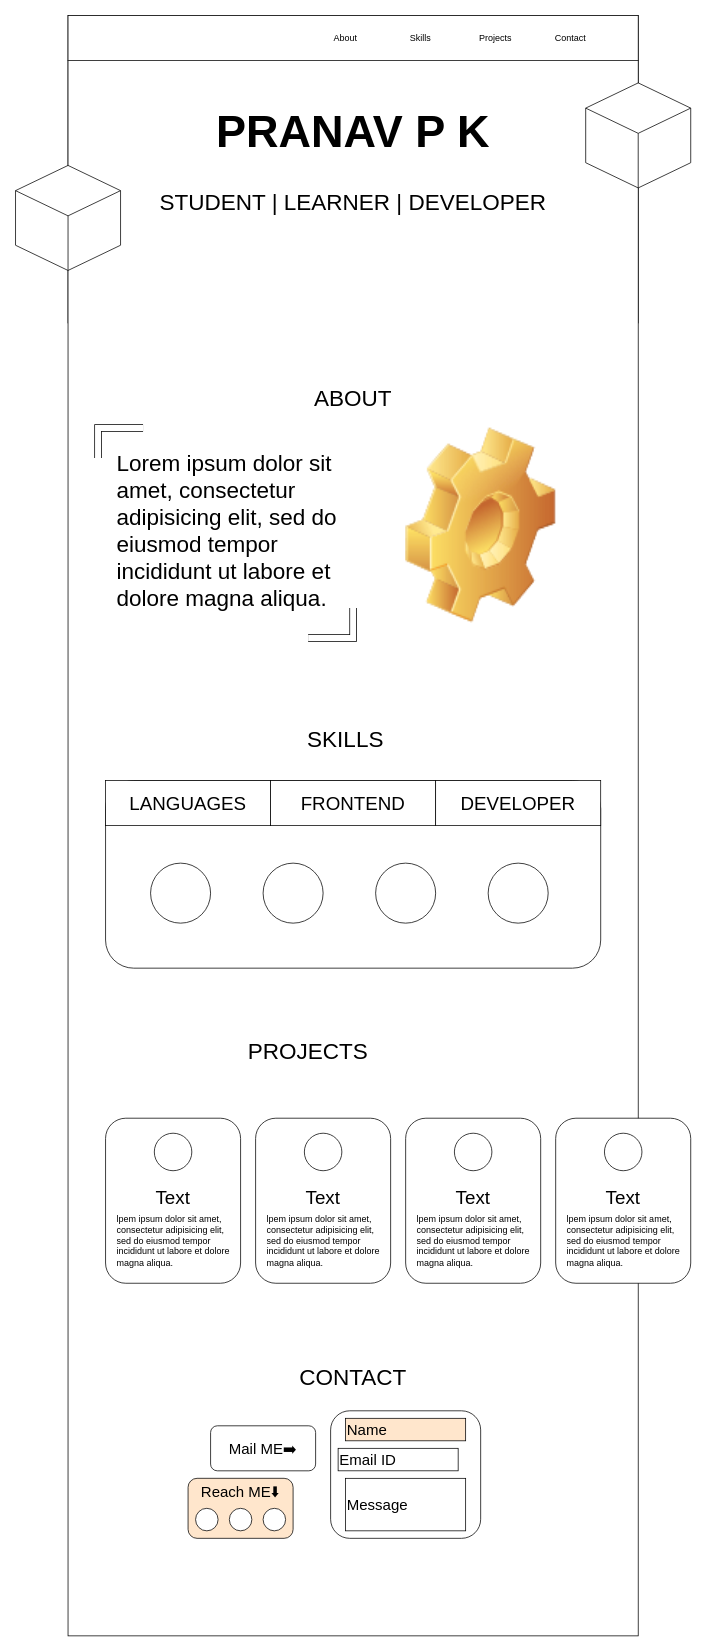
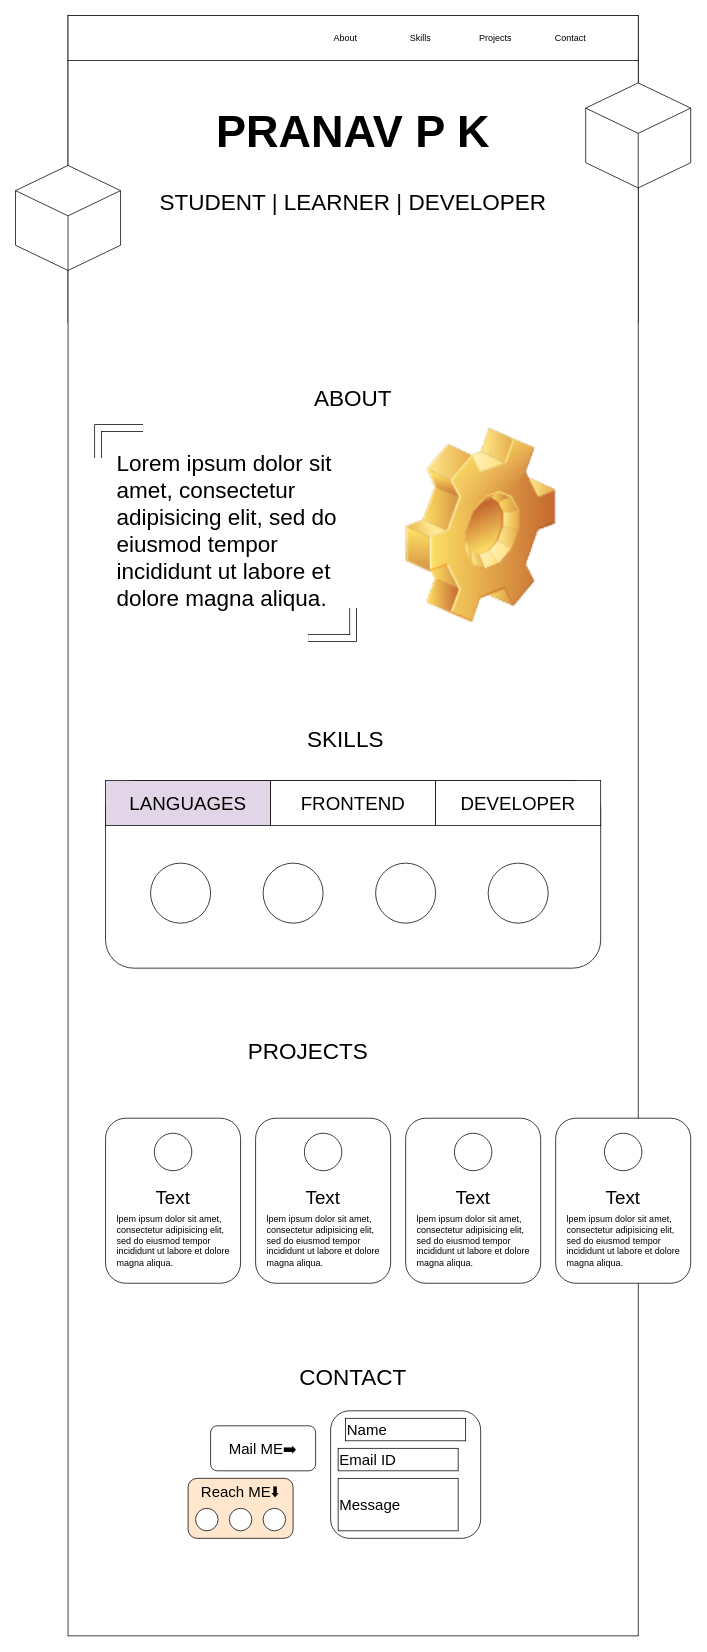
node "LANGUAGES": fillcolor #ffffff -> #e1d5e7
node "Name": fillcolor #ffe6cc -> #ffffff
node "Message": moved (405, 1504) -> (398, 1504)
